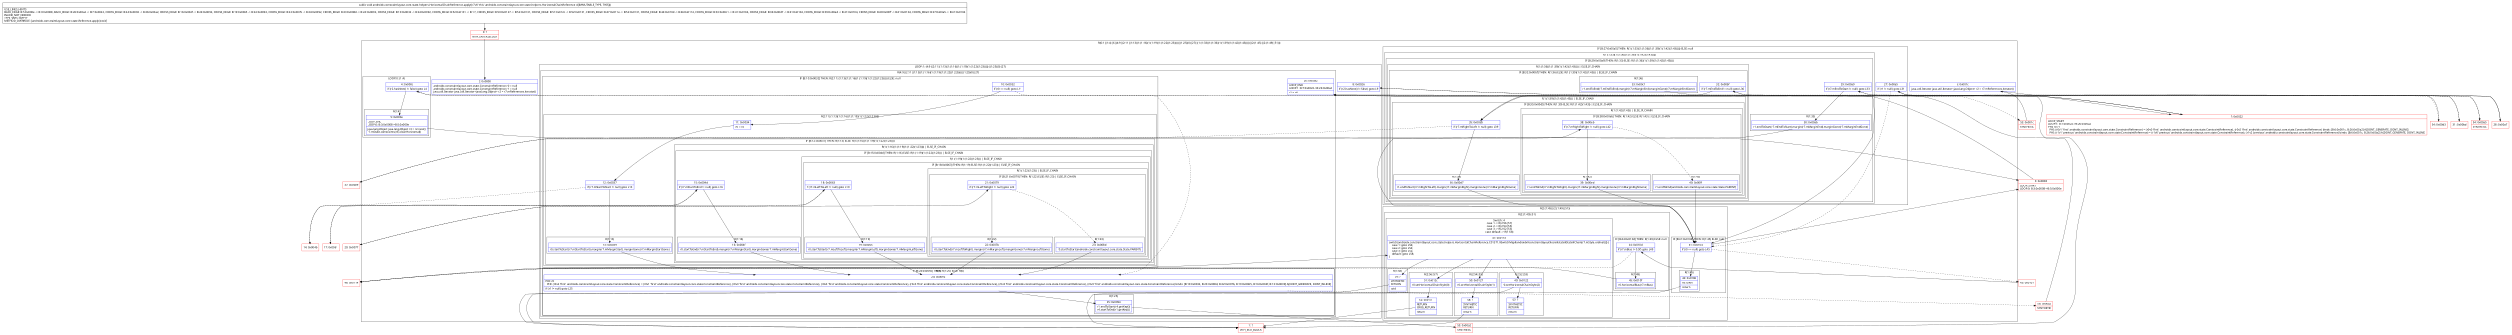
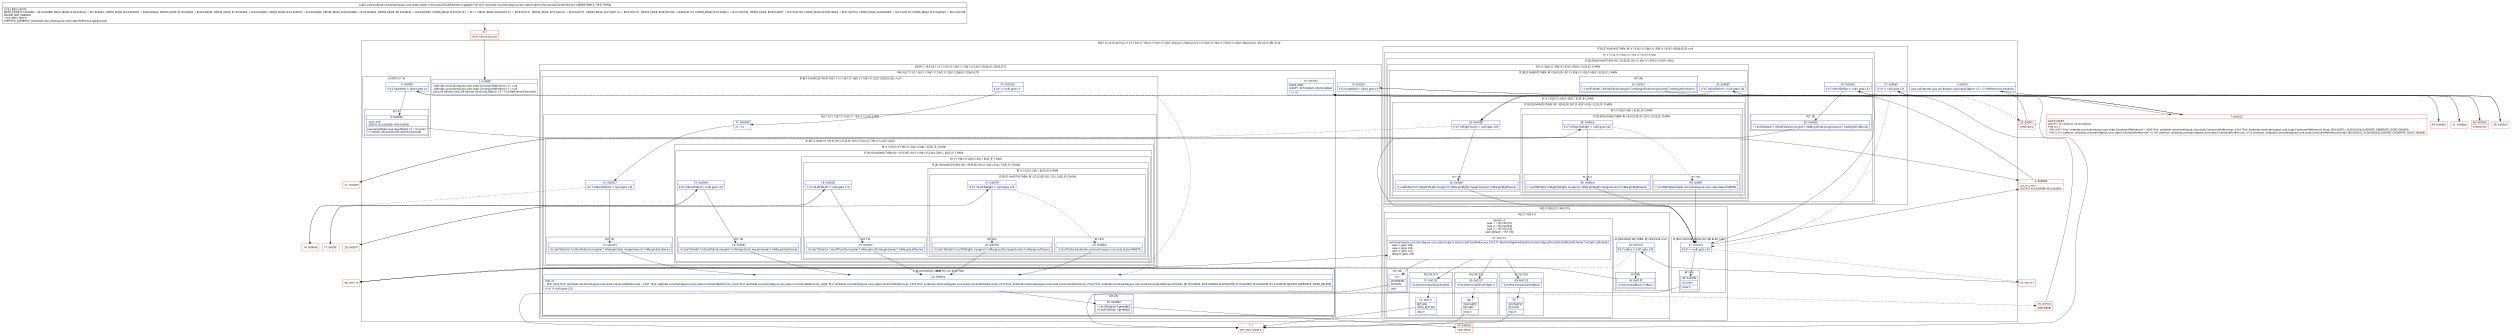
edge "49: 0x0122" -> "1: ?": now "57: ?" -> "1: ?"
